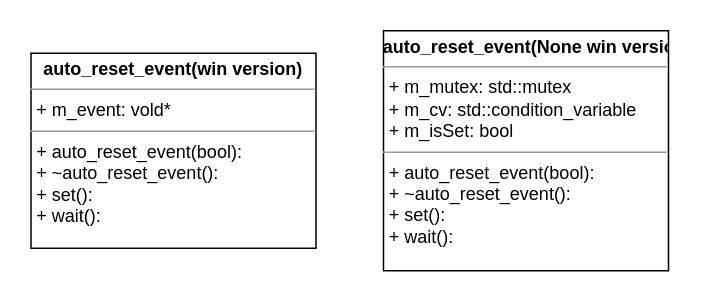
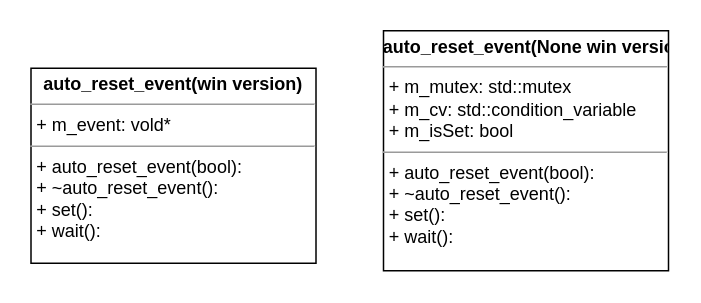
node "auto_reset_event(win version) + m_event: vold* + auto_reset_event(bool): + ~auto_reset_event(): + set(): + wait():": moved (173, 151) -> (173, 166)
